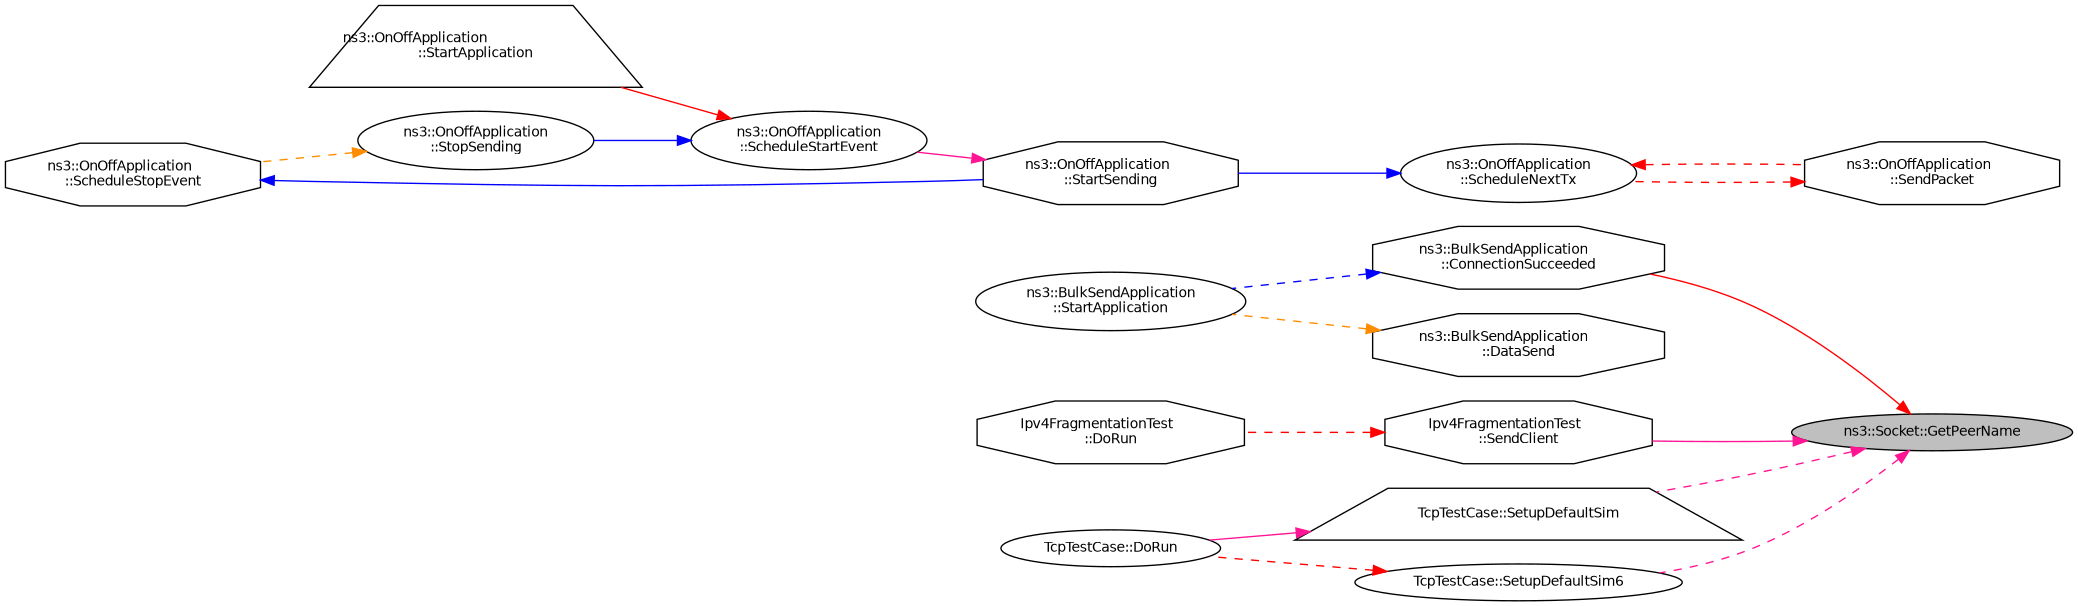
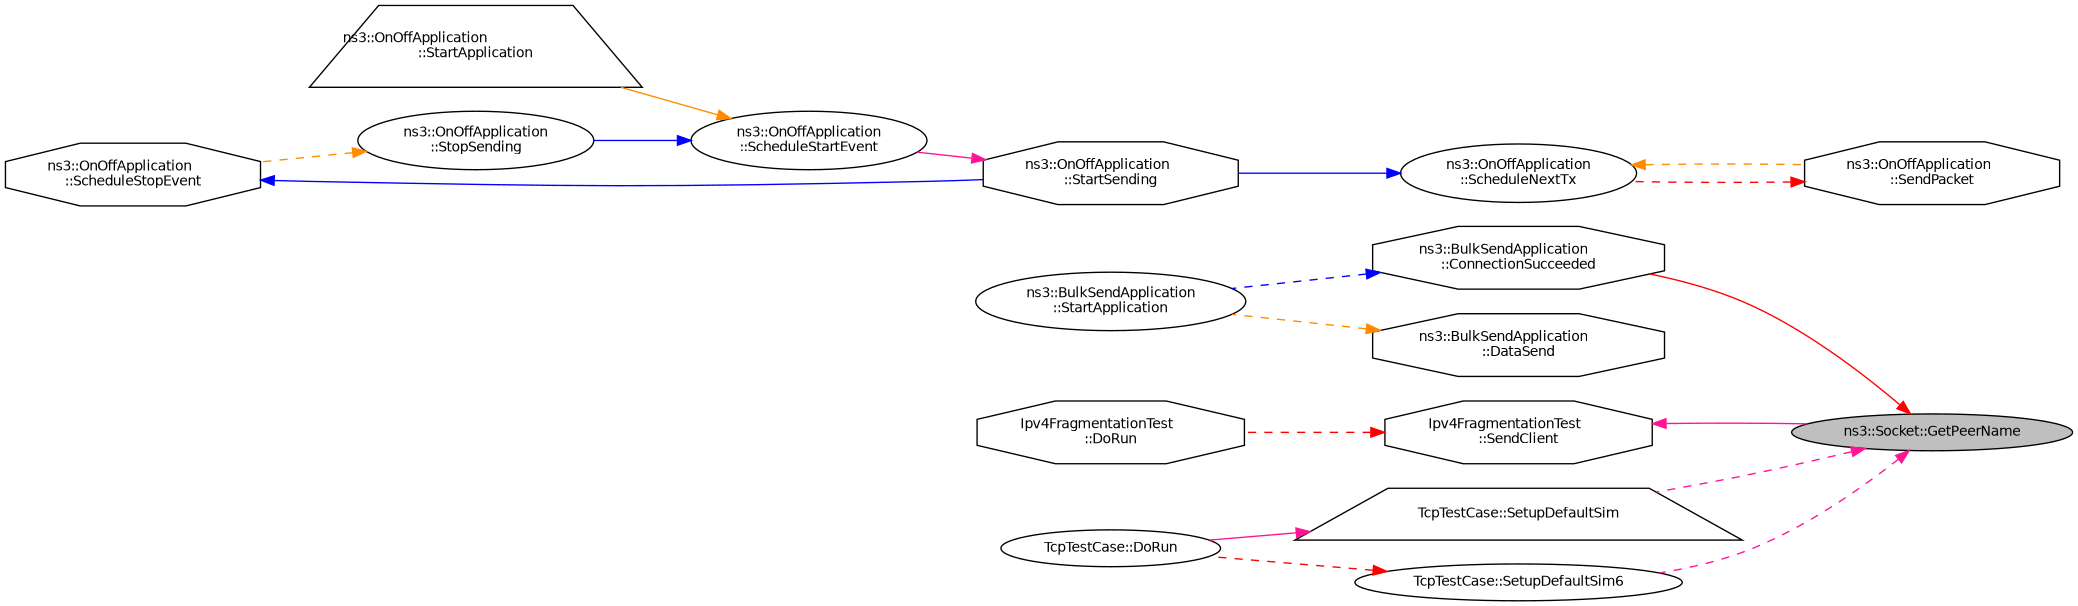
edge "ns3::OnOffApplication ::StartApplication" -> "ns3::OnOffApplication ::ScheduleStartEvent": color red -> darkorange
edge "ns3::OnOffApplication ::SendPacket" -> "ns3::OnOffApplication ::ScheduleNextTx": color red -> darkorange
edge "Ipv4FragmentationTest ::SendClient" -> "ns3::Socket::GetPeerName": reversed
